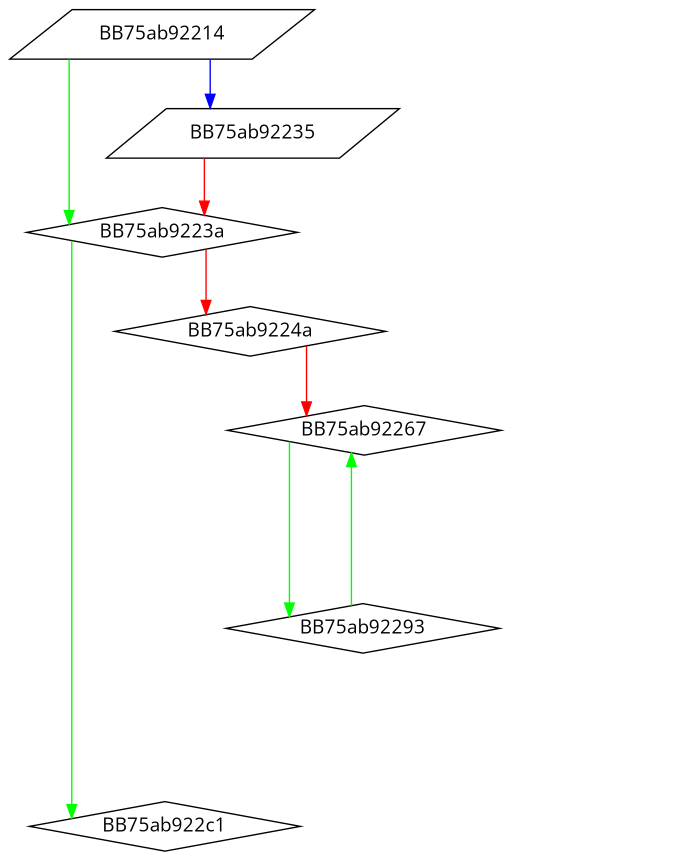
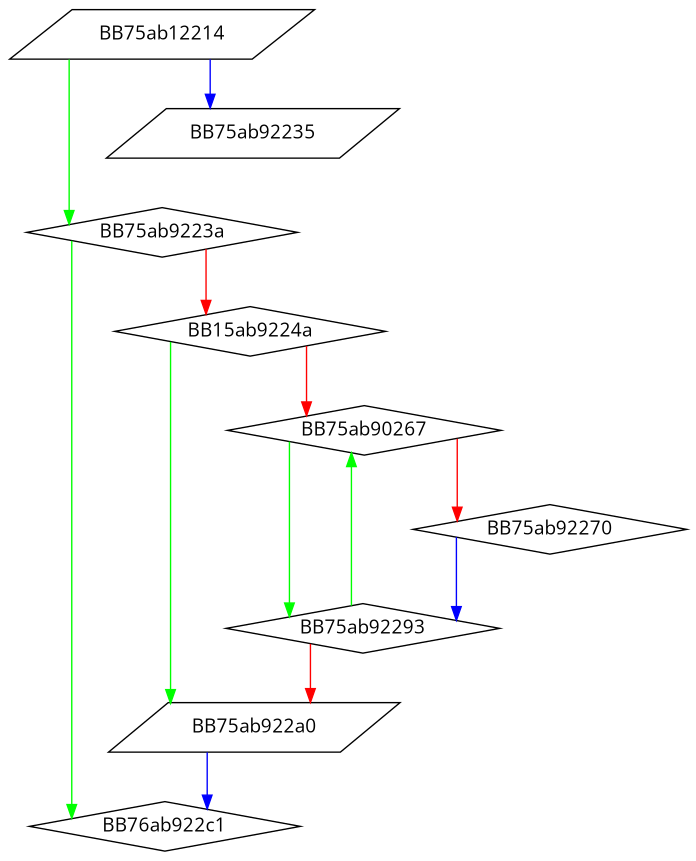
node "BB75ab92214": label "BB75ab92214" -> "BB75ab12214"
edge "BB75ab92235" -> "BB75ab9223a": removed
node "BB75ab9224a": label "BB75ab9224a" -> "BB15ab9224a"
node "BB75ab92267": label "BB75ab92267" -> "BB75ab90267"
node "BB75ab92270": added
node "BB75ab922a0": added
node "BB75ab922c1": label "BB75ab922c1" -> "BB76ab922c1"
